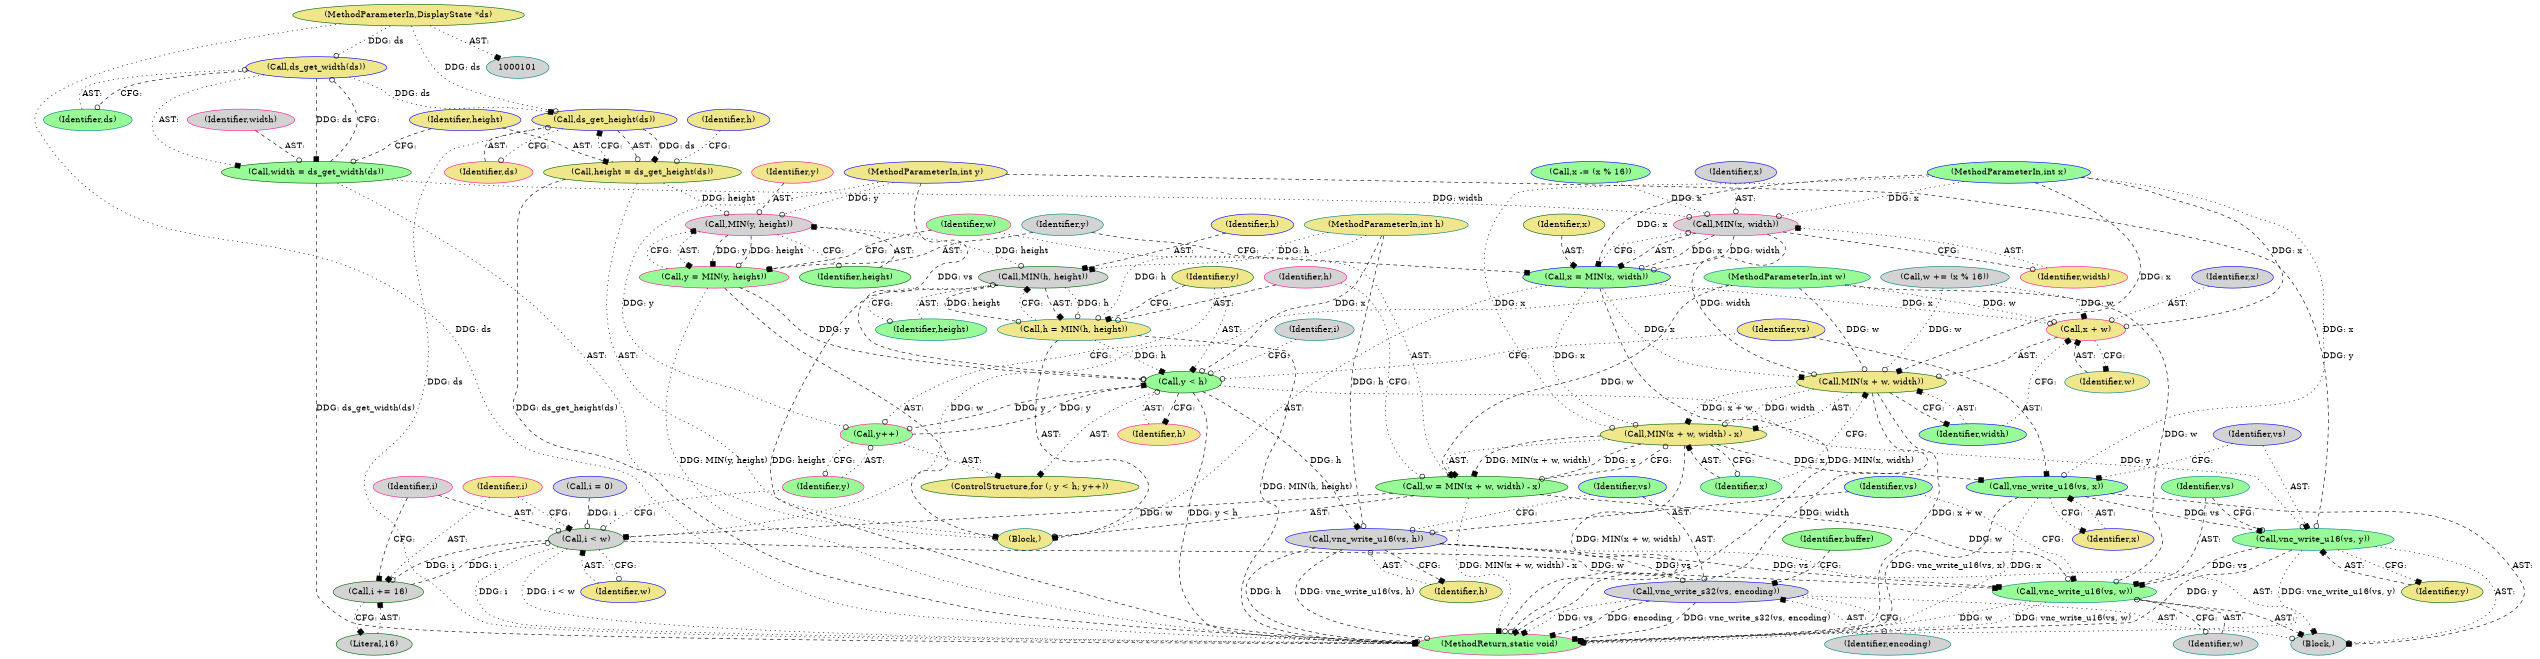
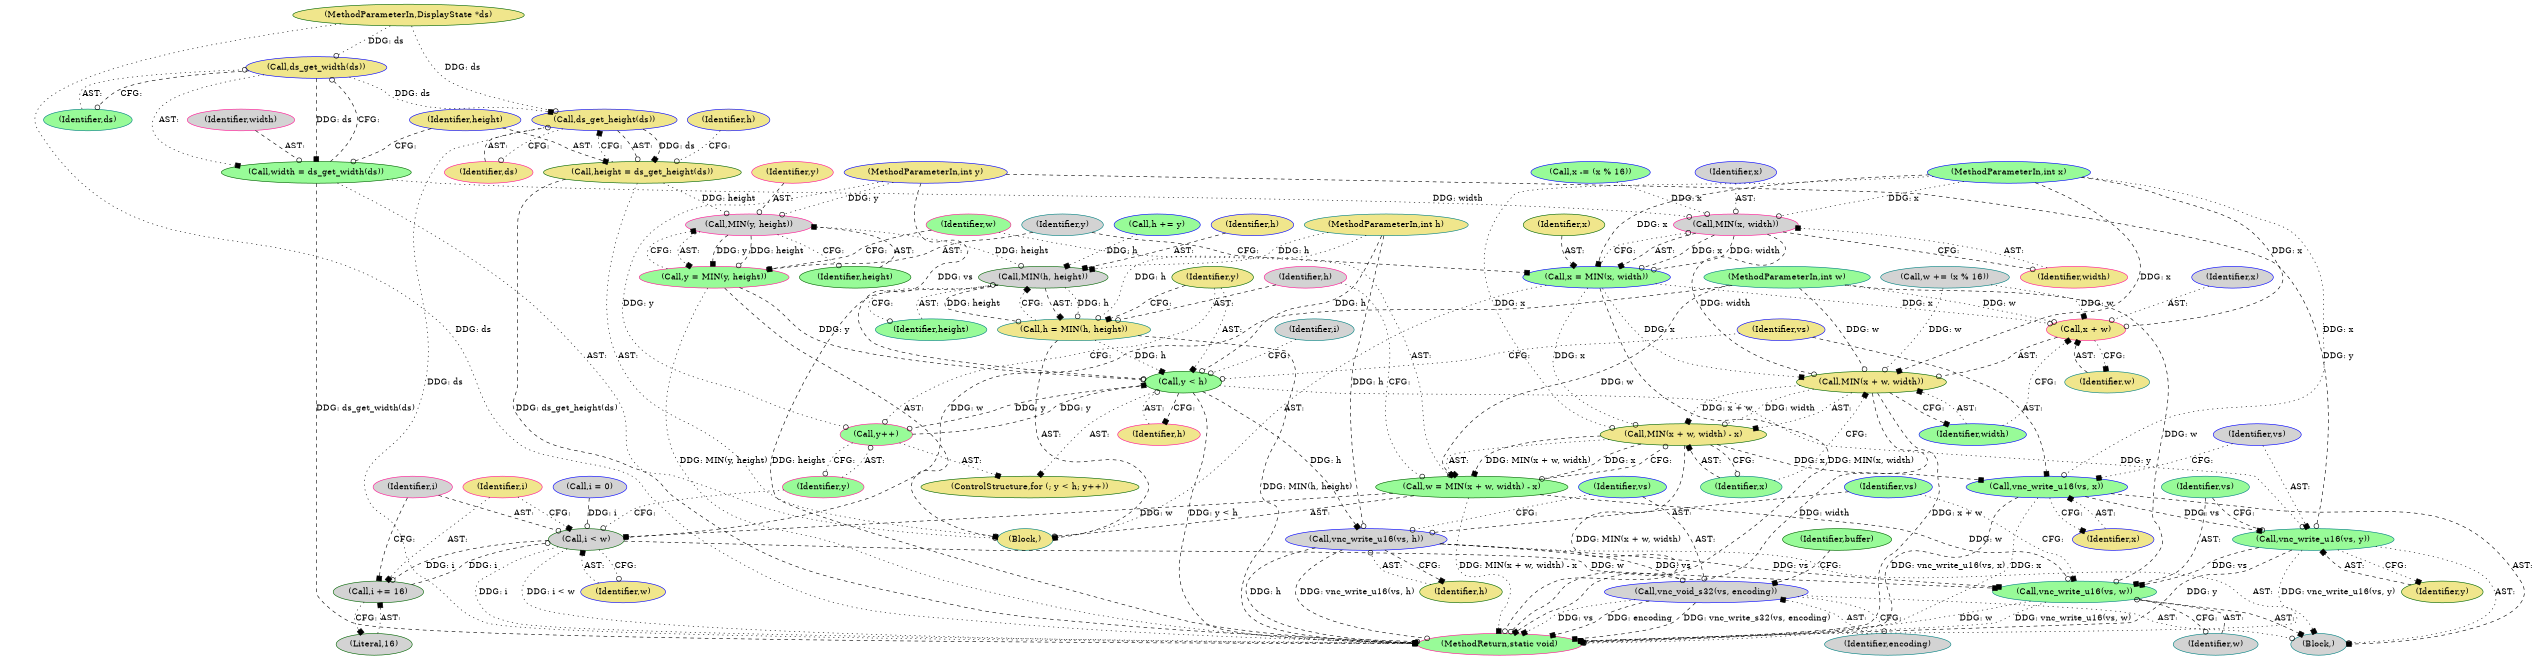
node "1000101": removed
node "(Call,h += y)": added
edge "(MethodParameterIn,int h)" -> "(Call,y < h)": label "DDG: x" -> "DDG: h"
edge "(MethodParameterIn,int w)" -> "(Call,i < w)": style dotted -> dashed
node "(Call,vnc_write_s32(vs, encoding))": label "(Call,vnc_write_s32(vs, encoding))" -> "(Call,vnc_void_s32(vs, encoding))"
